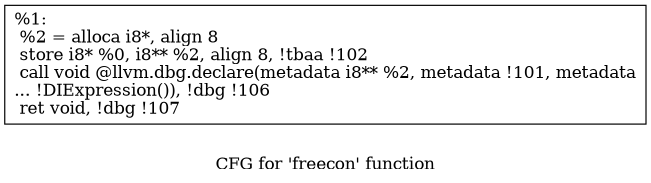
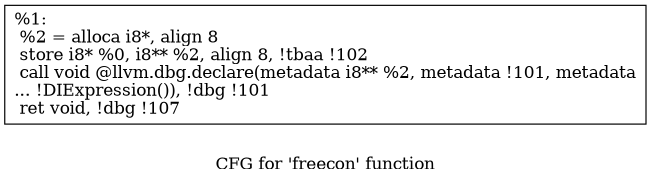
node "%1:": text "... !DIExpression()), !dbg !106" -> "... !DIExpression()), !dbg !101"
